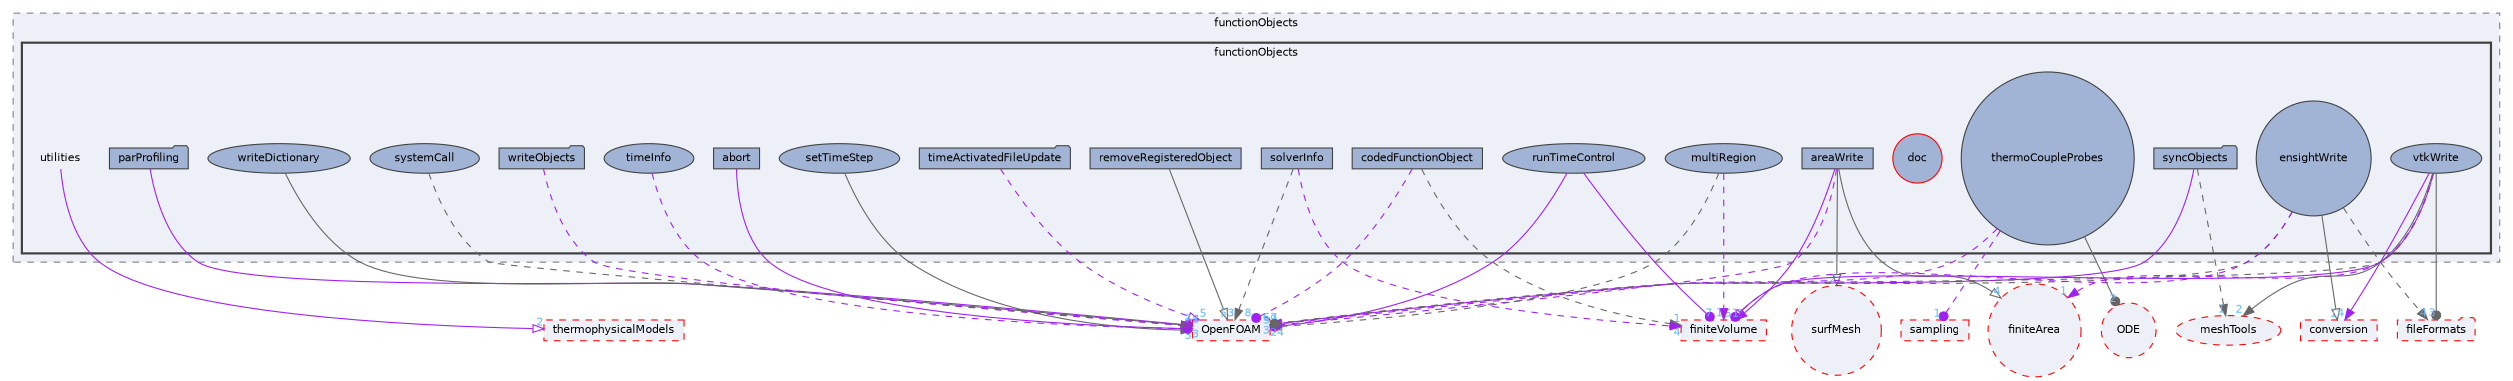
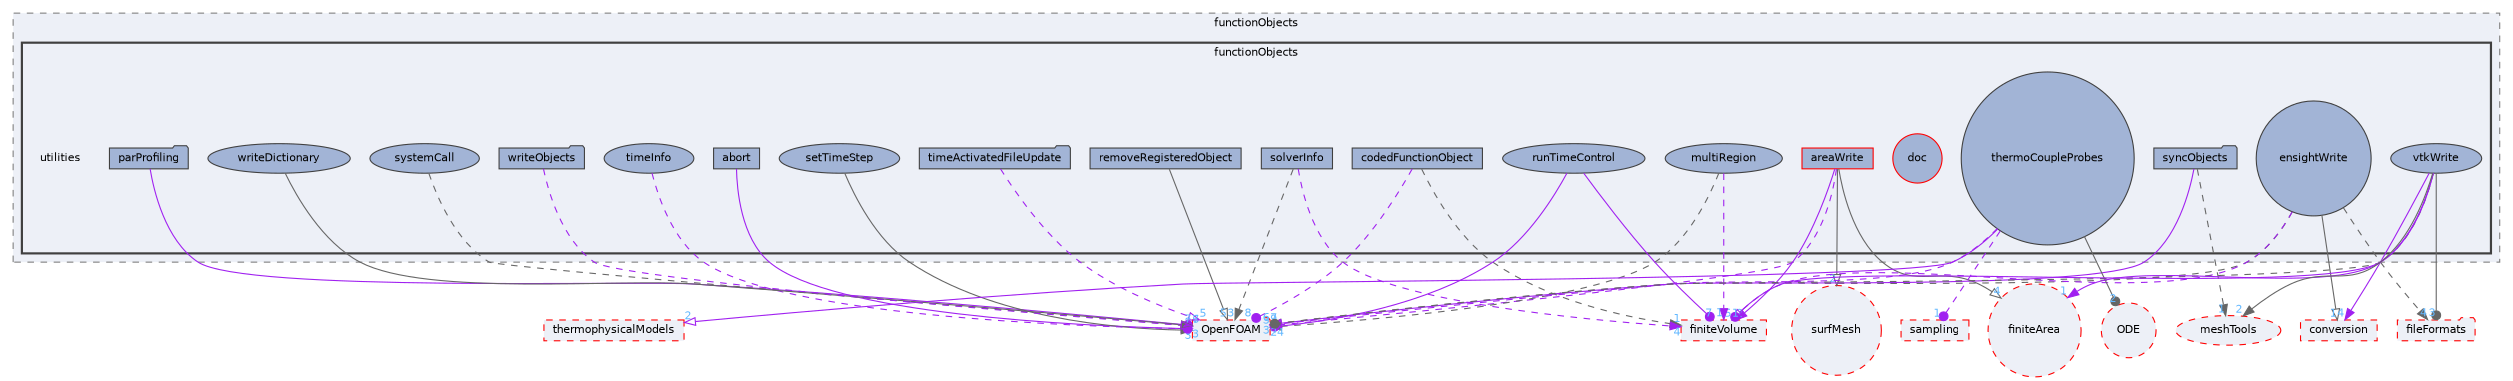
node "areaWrite": color grey25 -> red
edge "vtkWrite" -> "finiteArea": style dashed -> solid
edge "utilities" -> "thermophysicalModels": now "thermoCoupleProbes" -> "thermophysicalModels"
